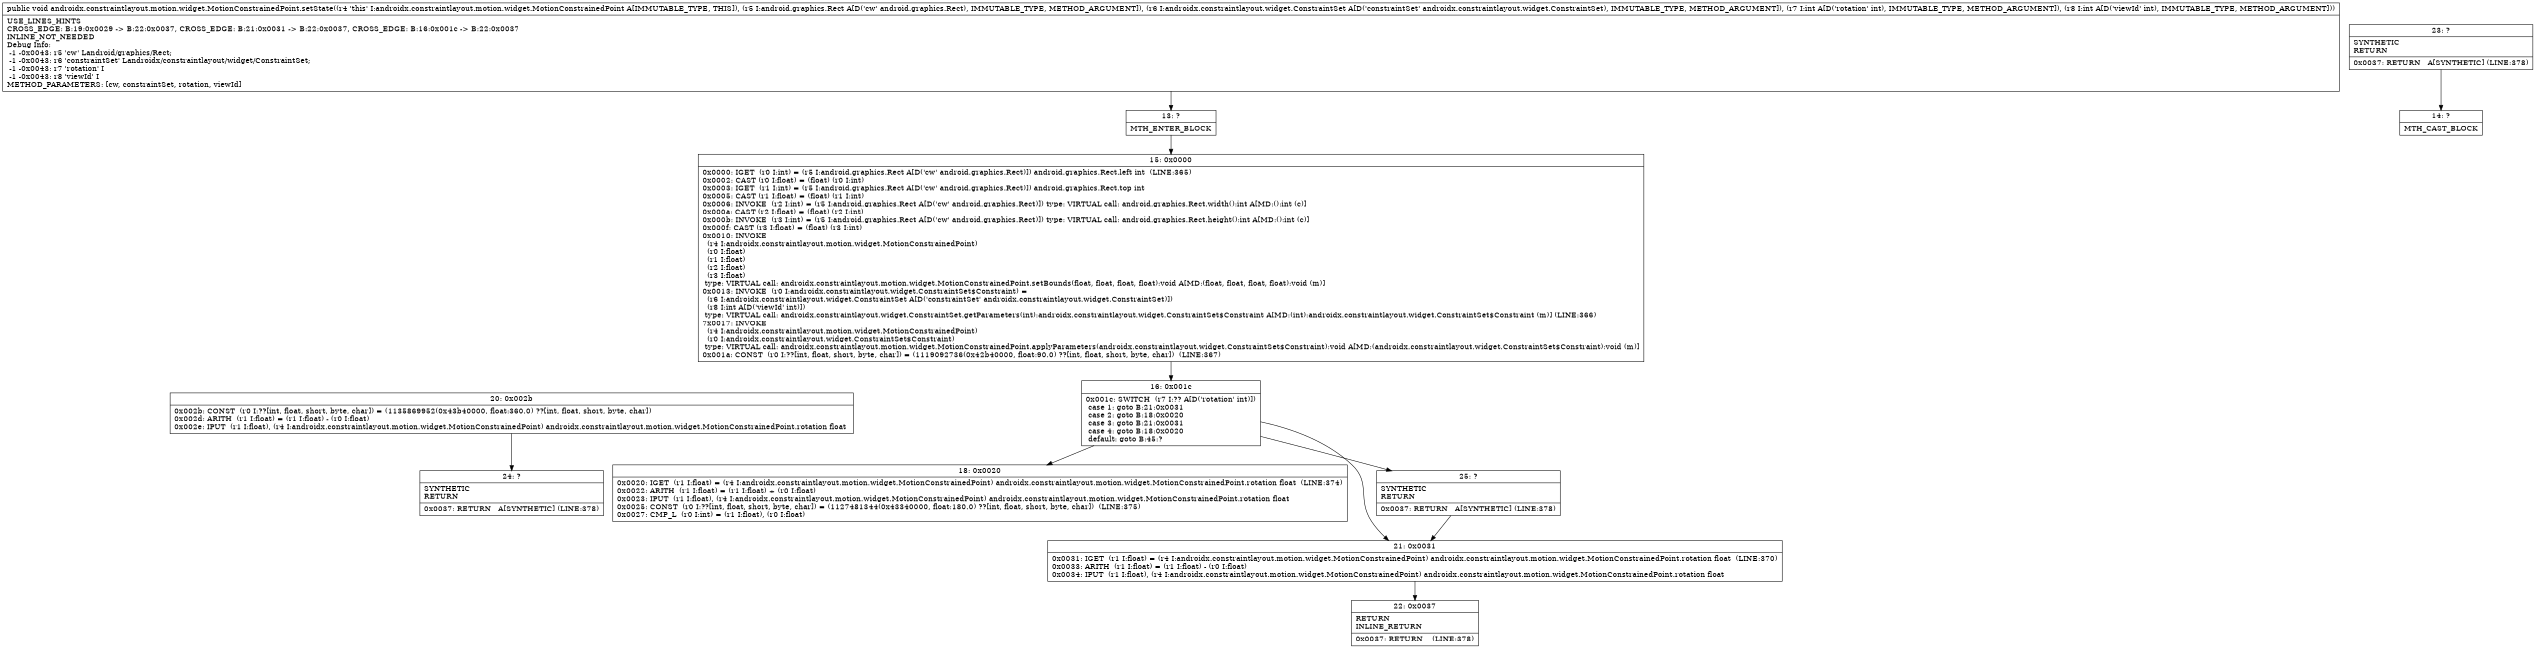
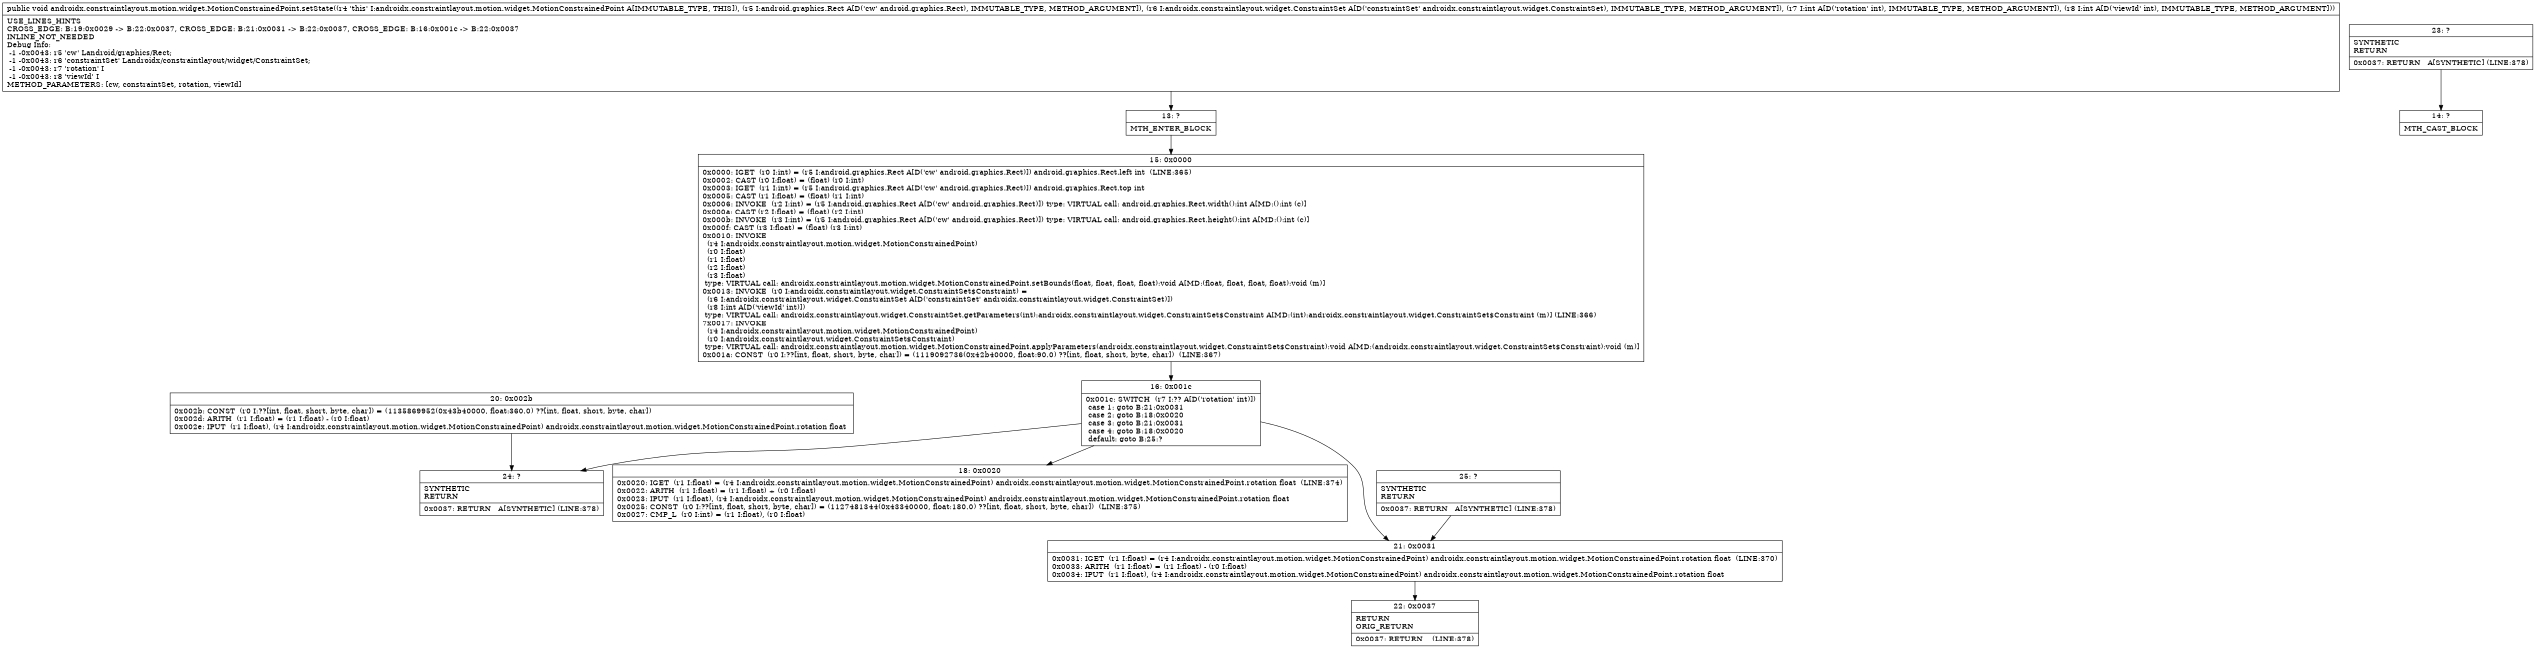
node "16: 0x001c": text "default: goto B:45:?" -> "default: goto B:25:?"
edge "16: 0x001c" -> "25: ?": now "16: 0x001c" -> "24: ?"
node "22: 0x0037": text "INLINE_RETURN" -> "ORIG_RETURN"
